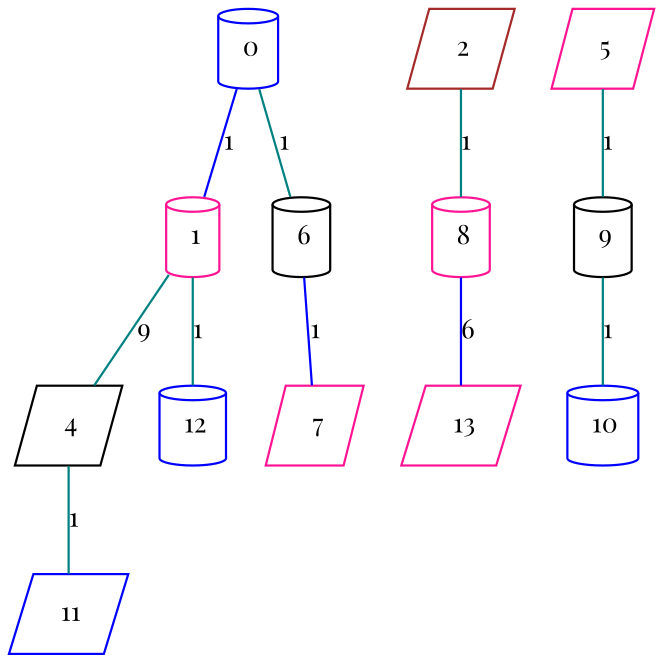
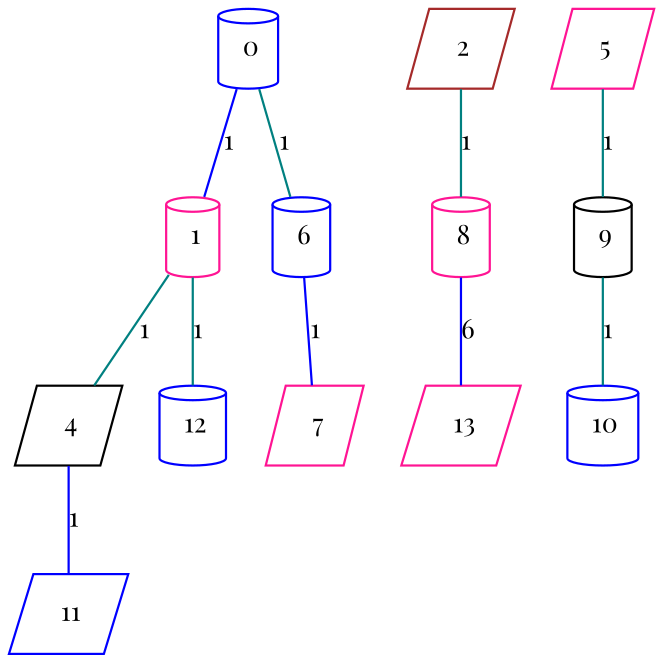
node "6": color black -> blue
edge "1" -- "4": label "9" -> "1"
edge "4" -- "11": color teal -> blue
